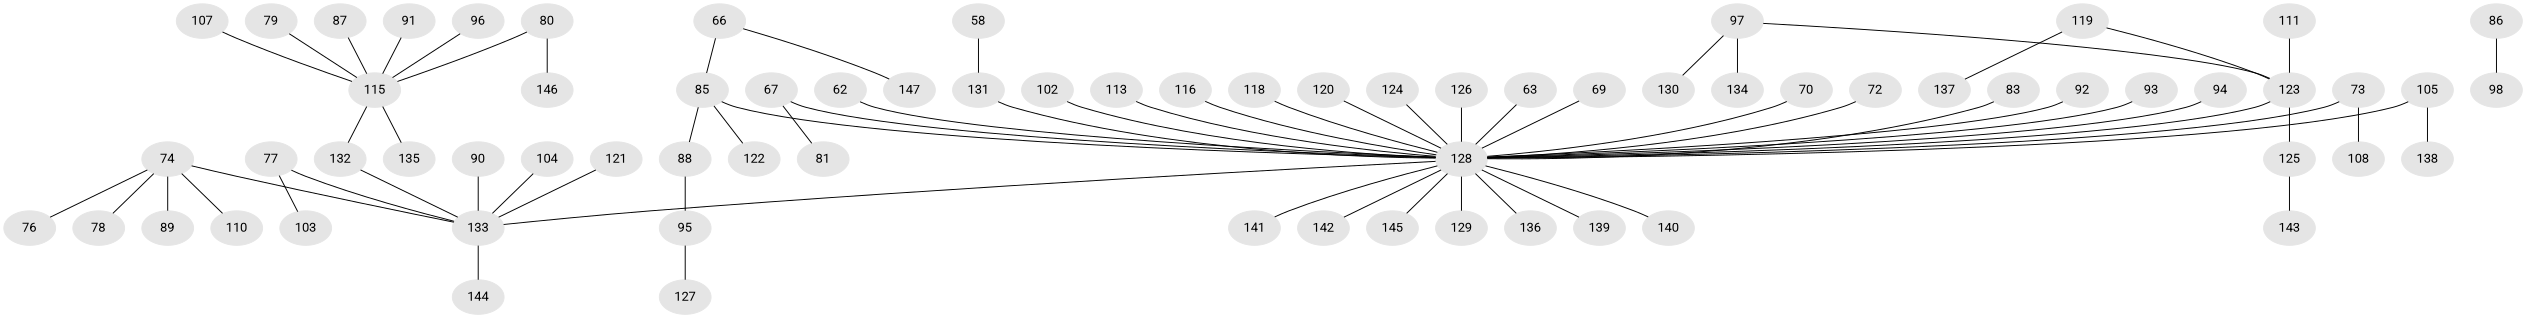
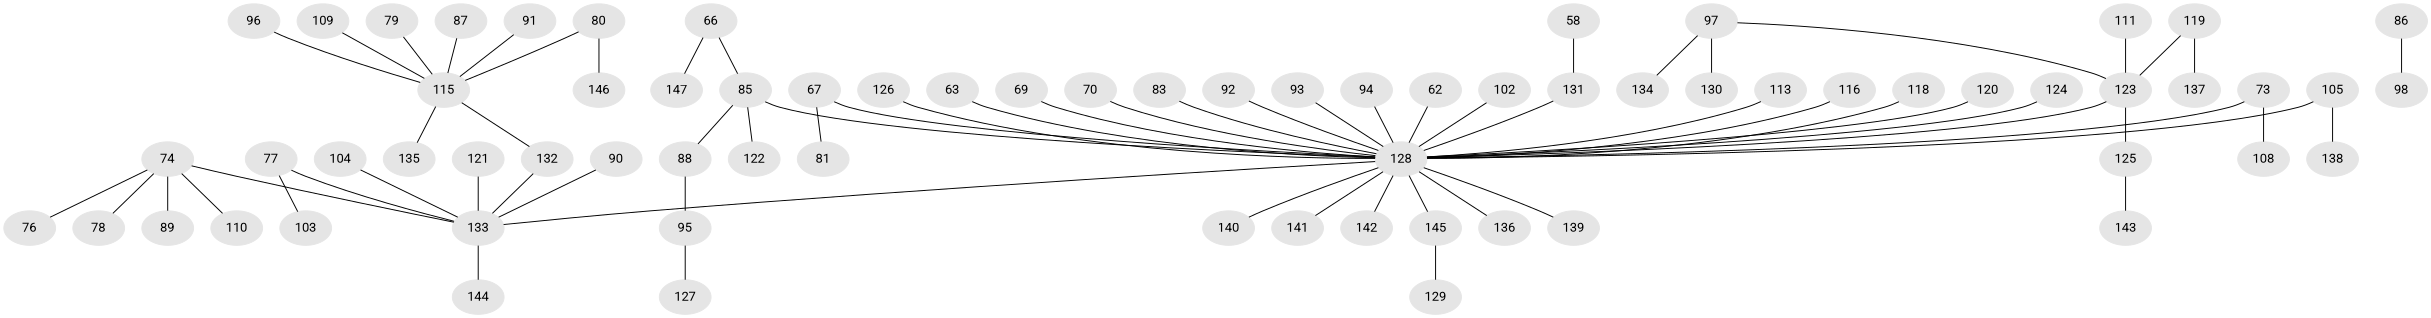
node "107": label "107" -> "109"
node "72": removed
edge "128" -- "129": now "145" -- "129"
